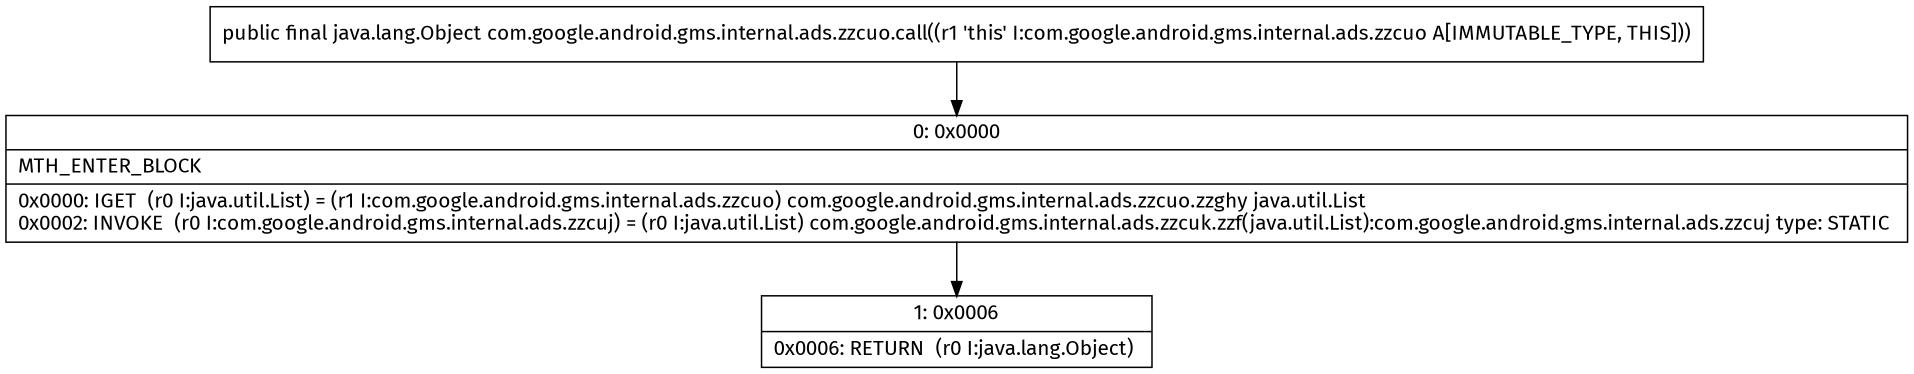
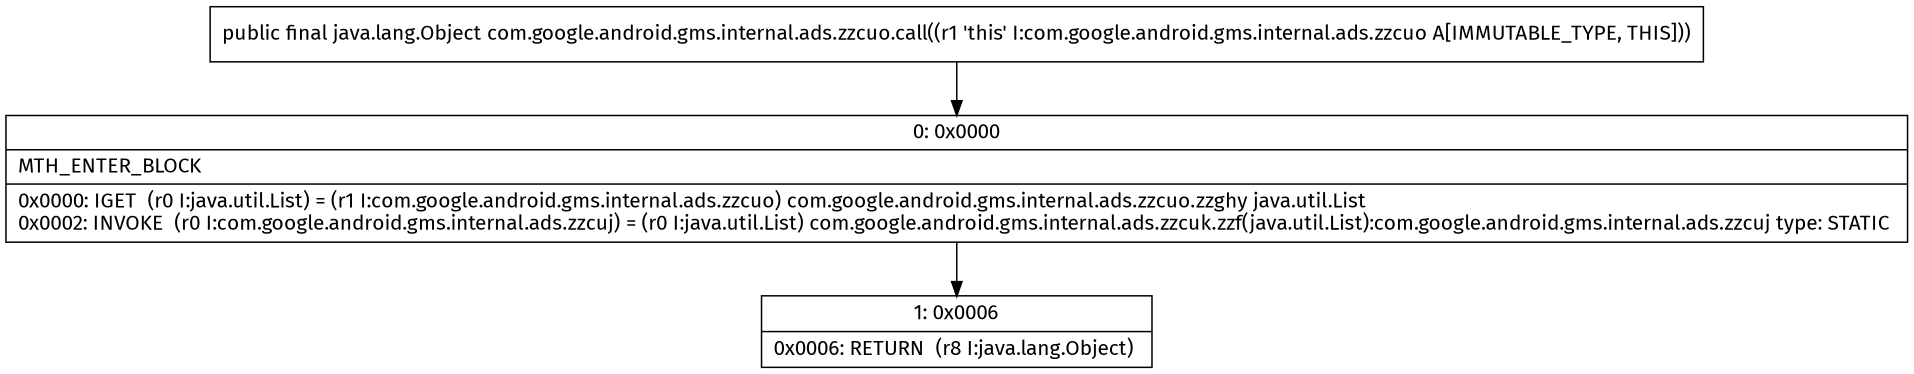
node "1: 0x0006": text "0x0006: RETURN  (r0 I:java.lang.Object)" -> "0x0006: RETURN  (r8 I:java.lang.Object)"
